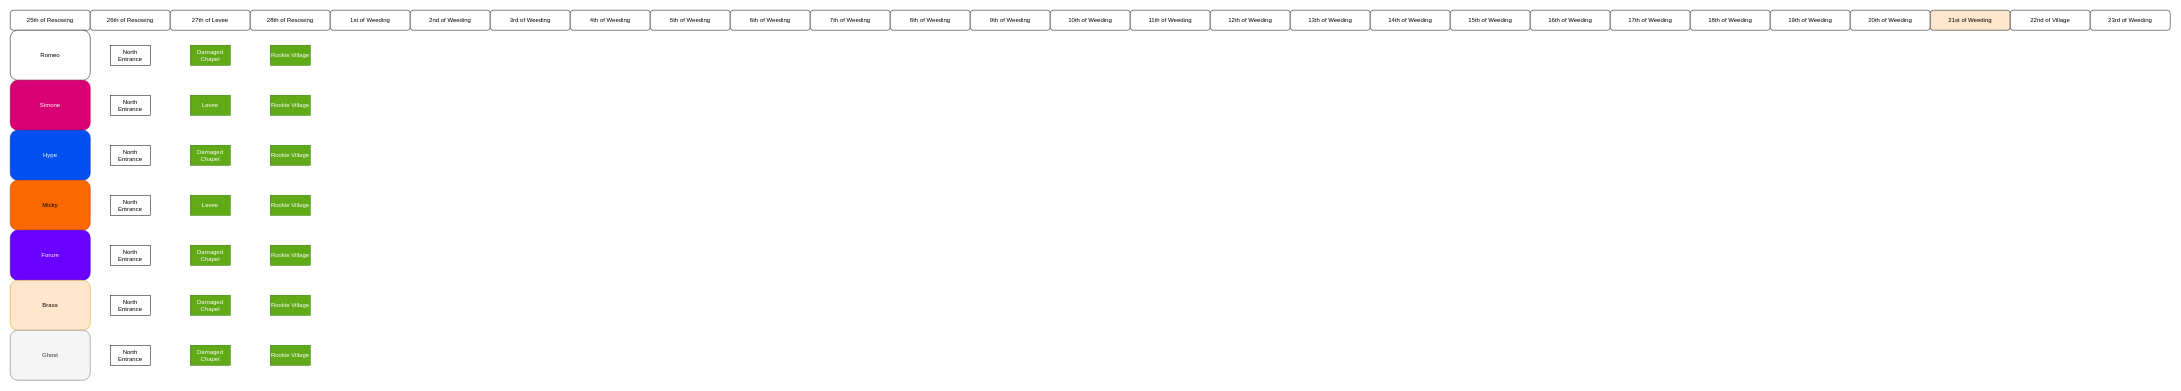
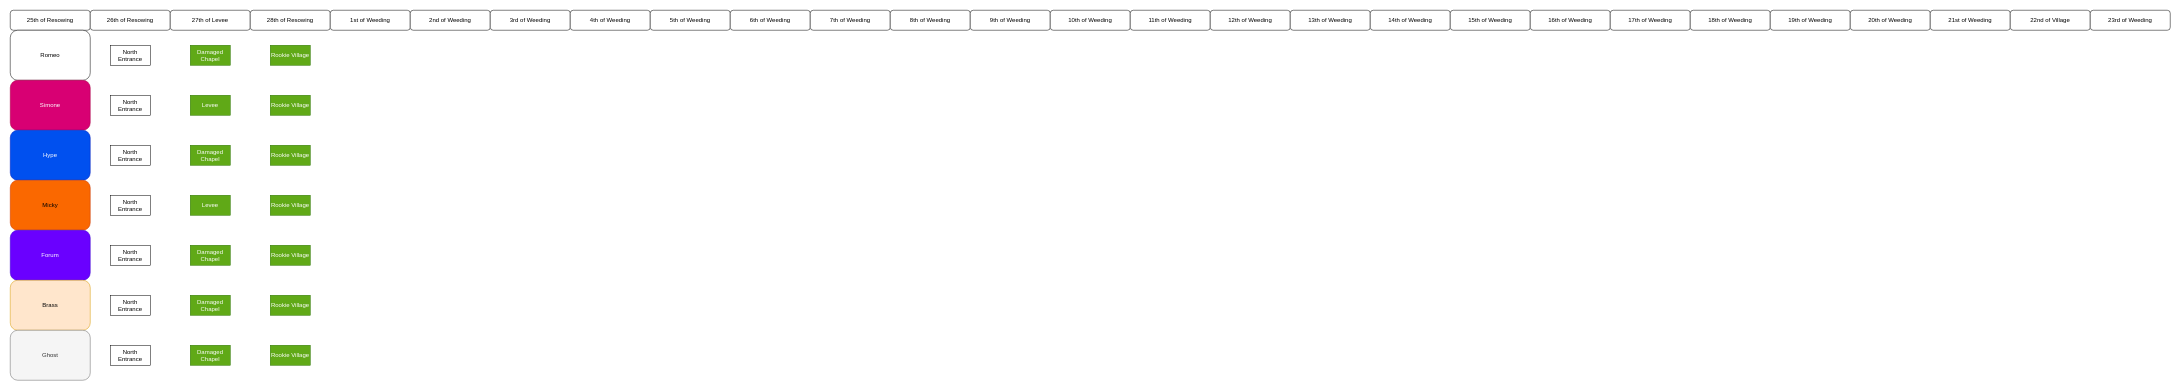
node "21st of Weeding": fillcolor #ffe6cc -> #ffffff
